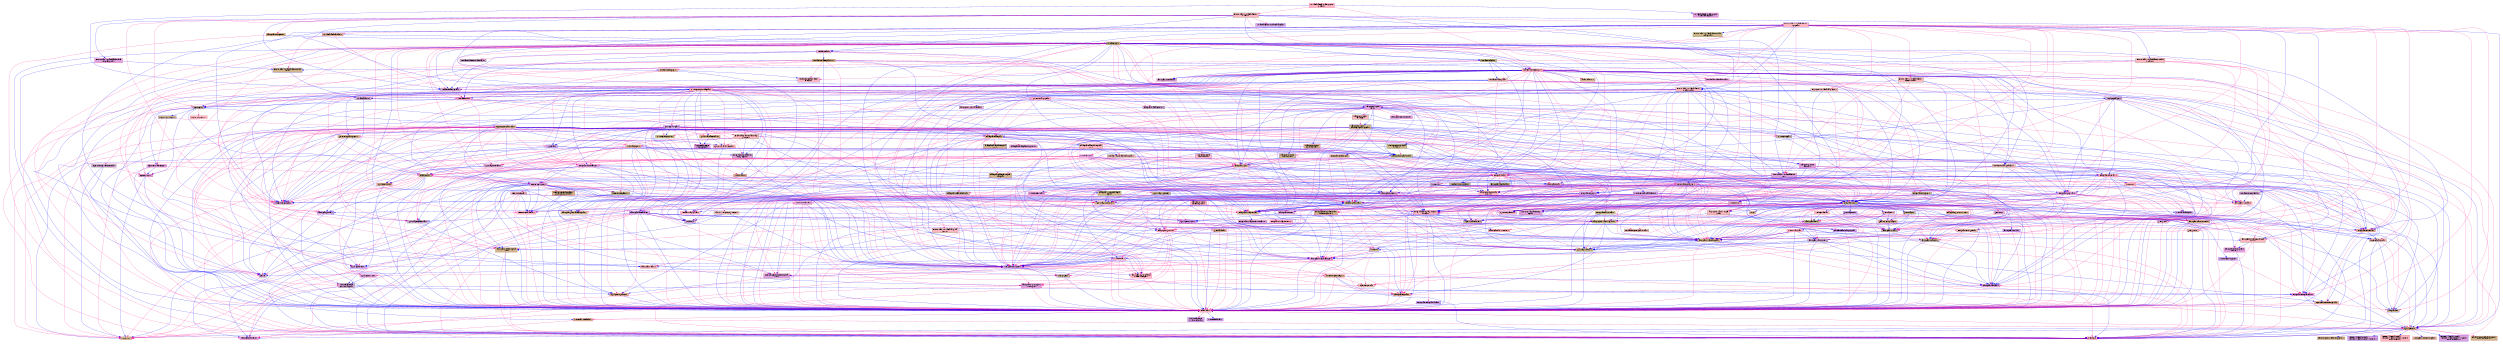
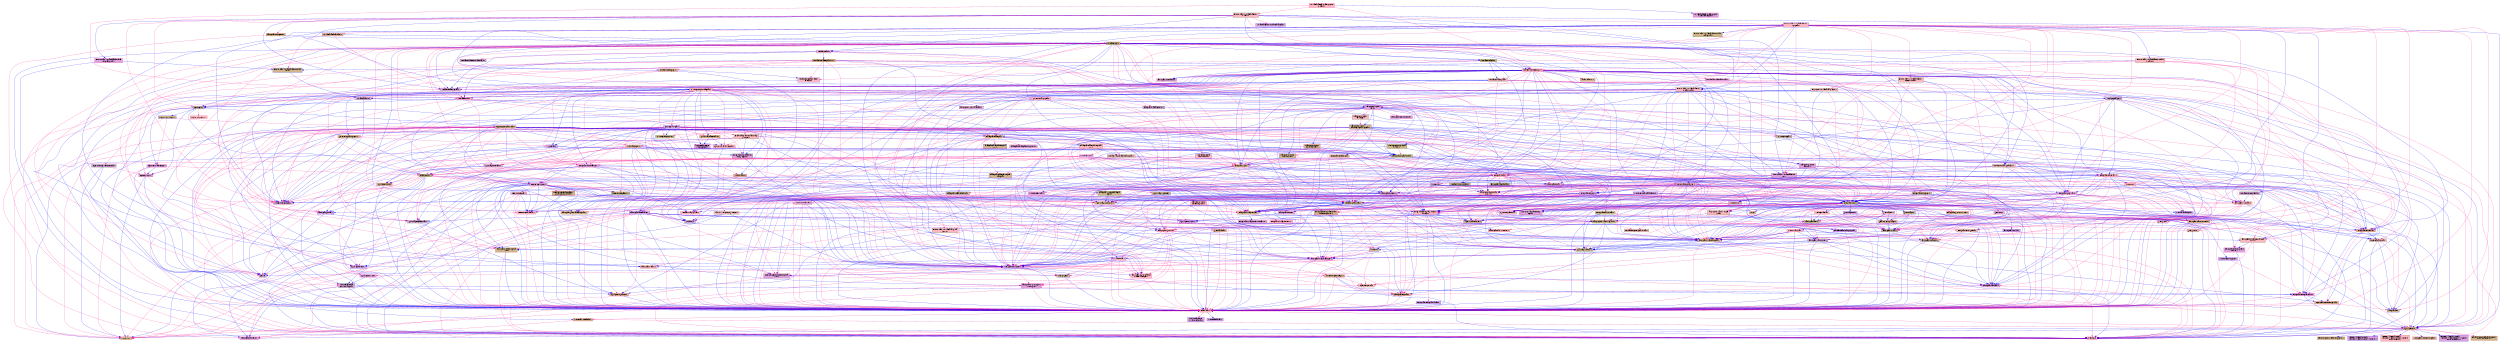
edge "MovieSceneBaseValueEvaluator System.h" -> "UObject/ObjectMacros.h": color blue -> deeppink
